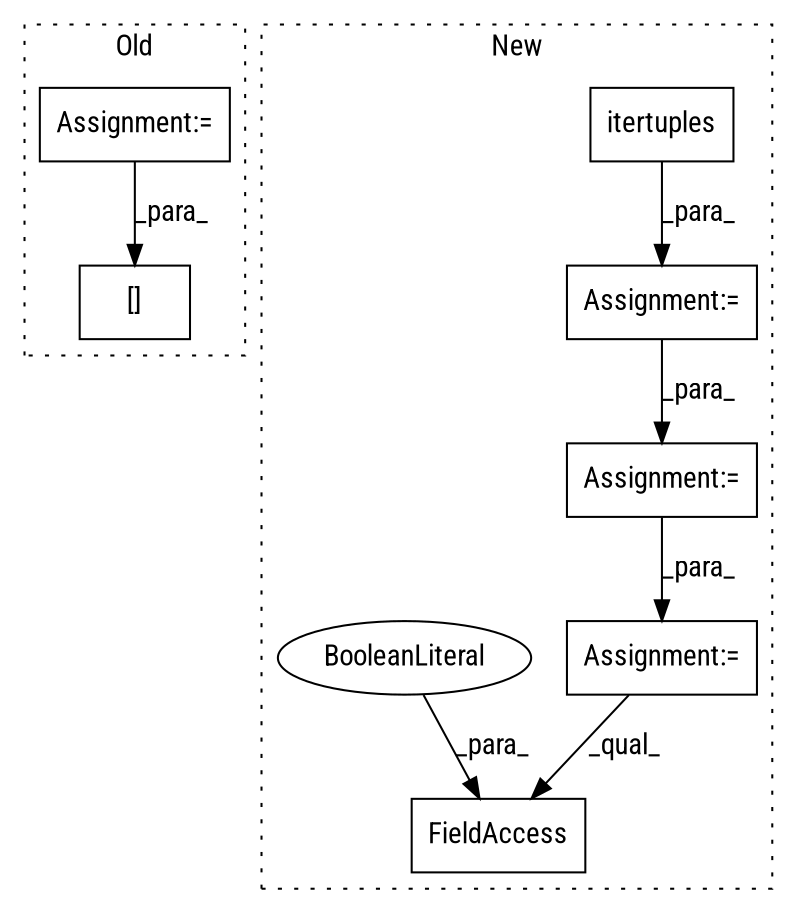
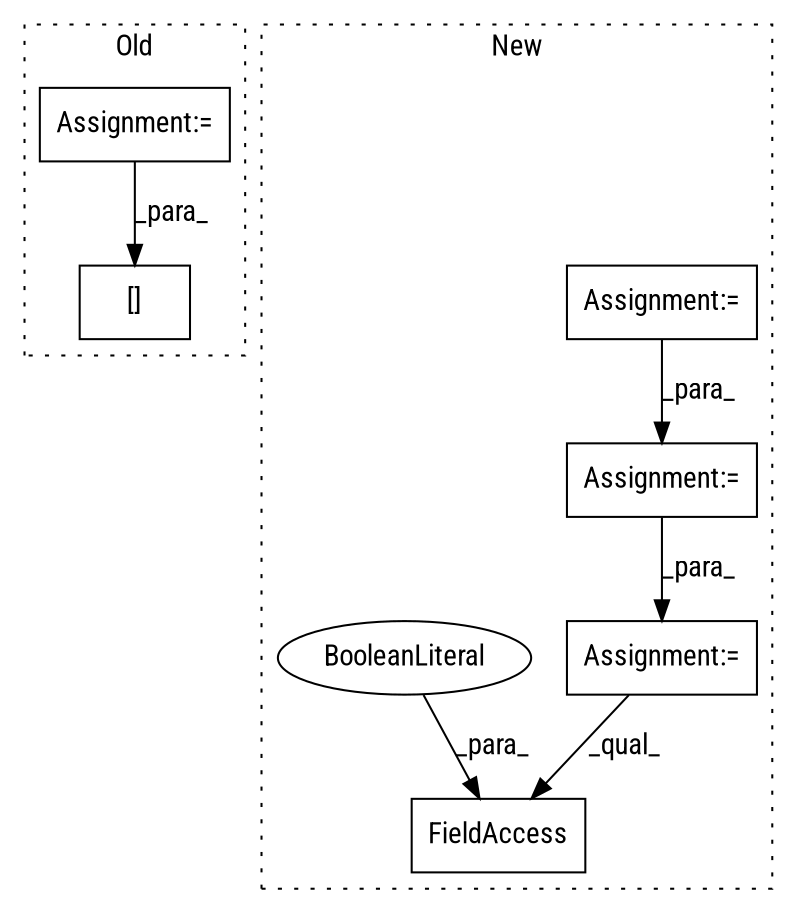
node "itertuples": removed
